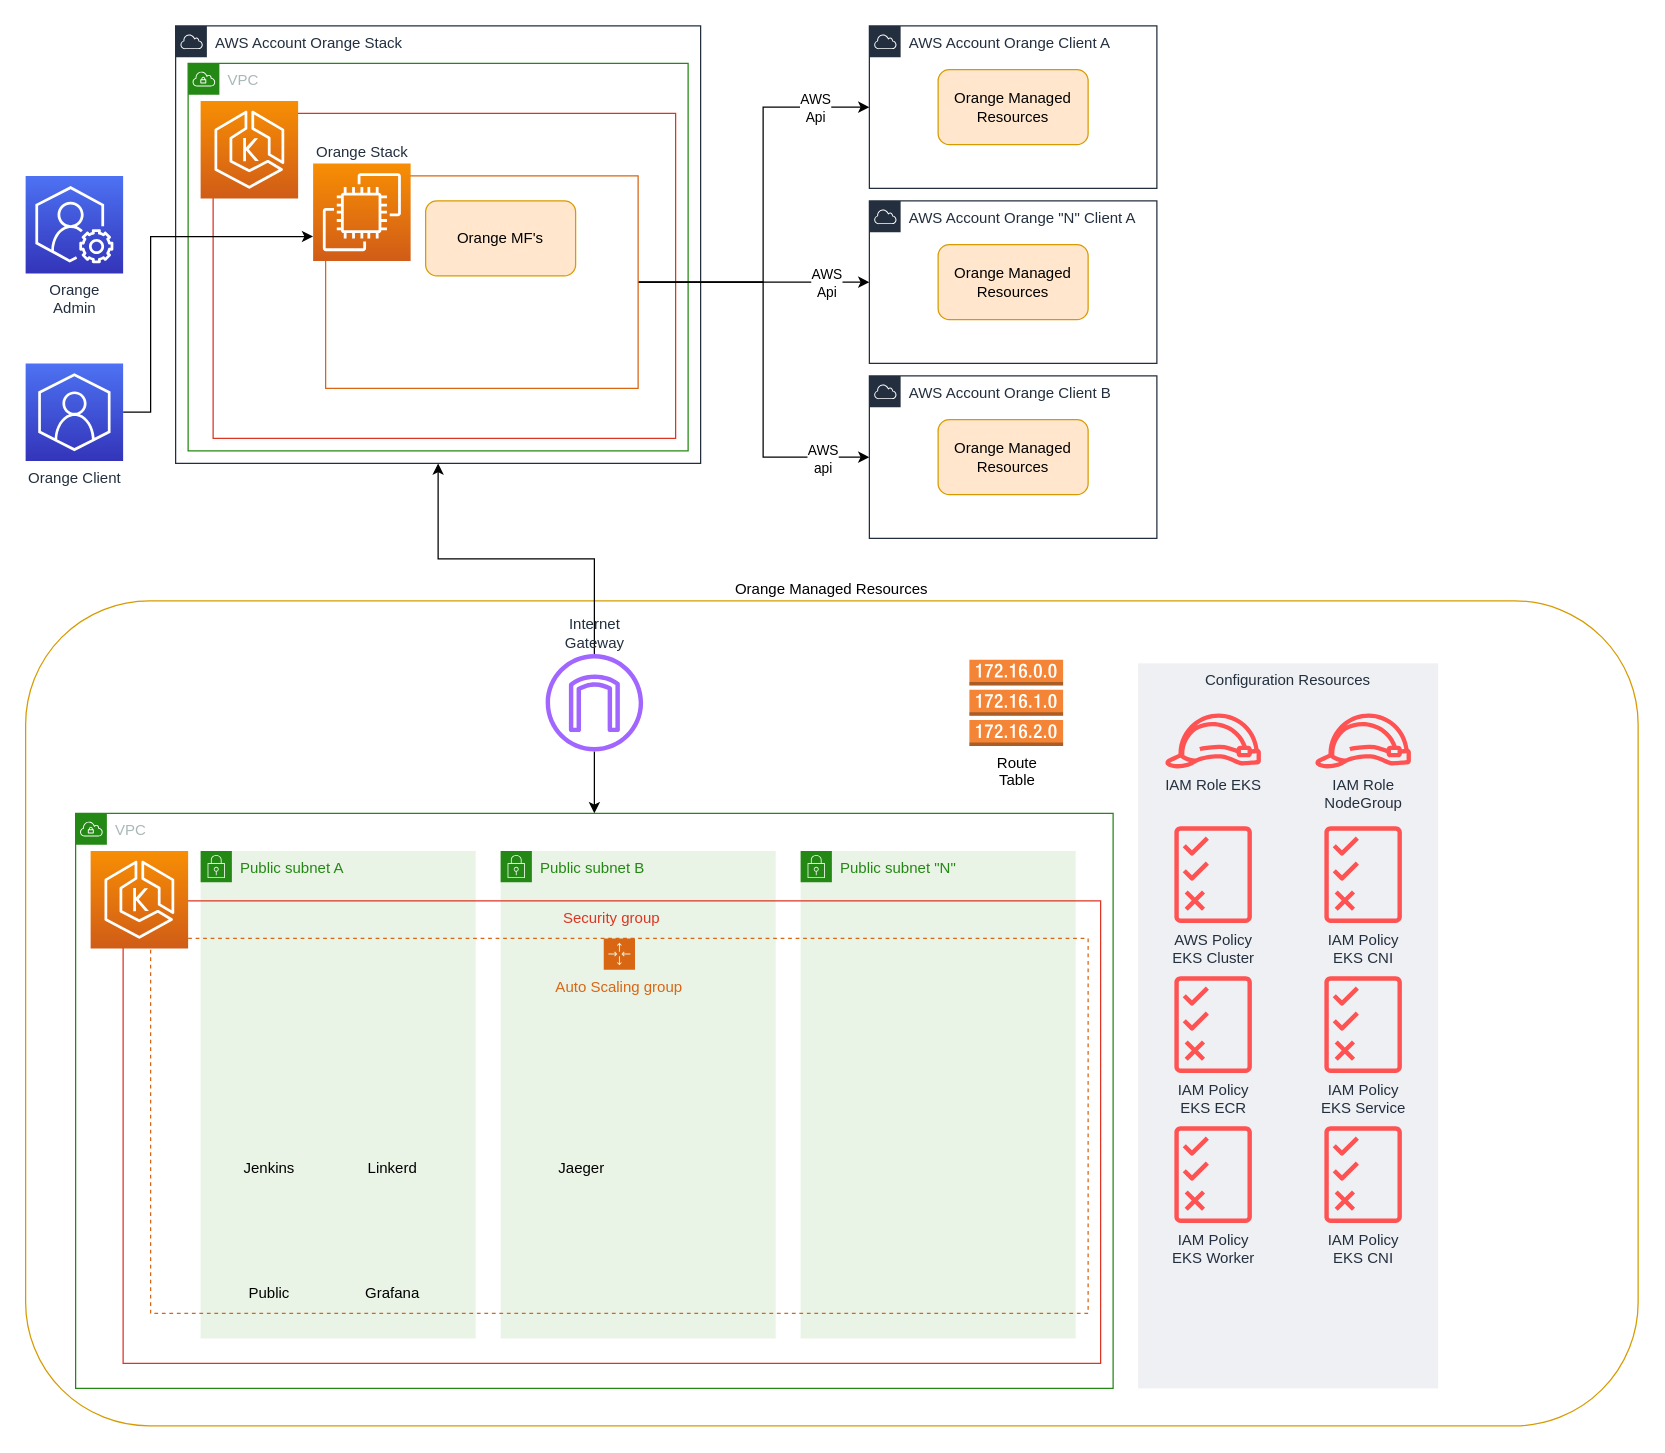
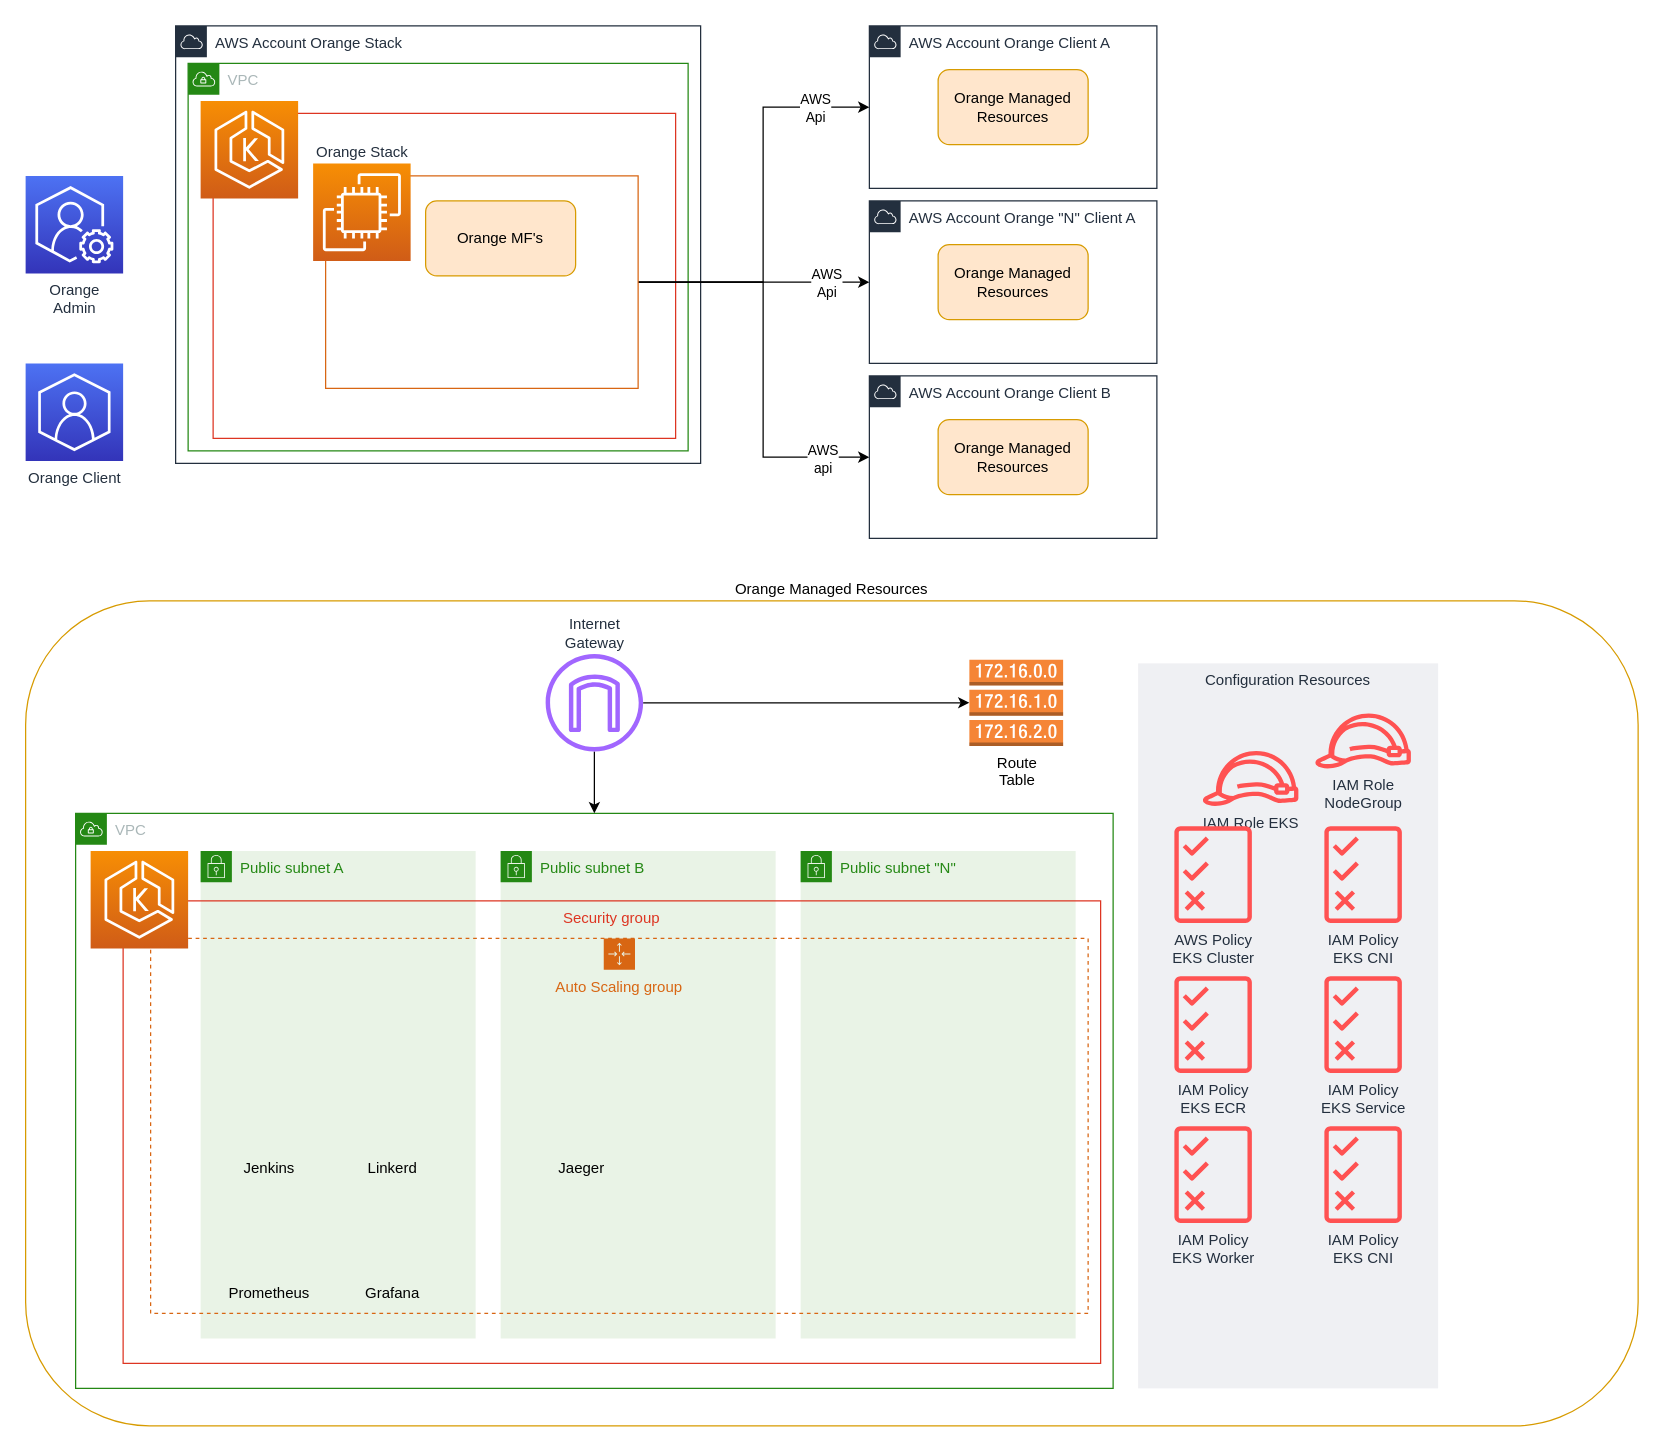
edge "Orange Client" -> "Orange Stack": removed
edge "Internet Gateway" -> "AWS Account Orange Stack": now "Internet Gateway" -> "Route Table"
node "IAM Role EKS": moved (1213, 741) -> (1251, 778)
node "Public": label "Public" -> "Prometheus"
